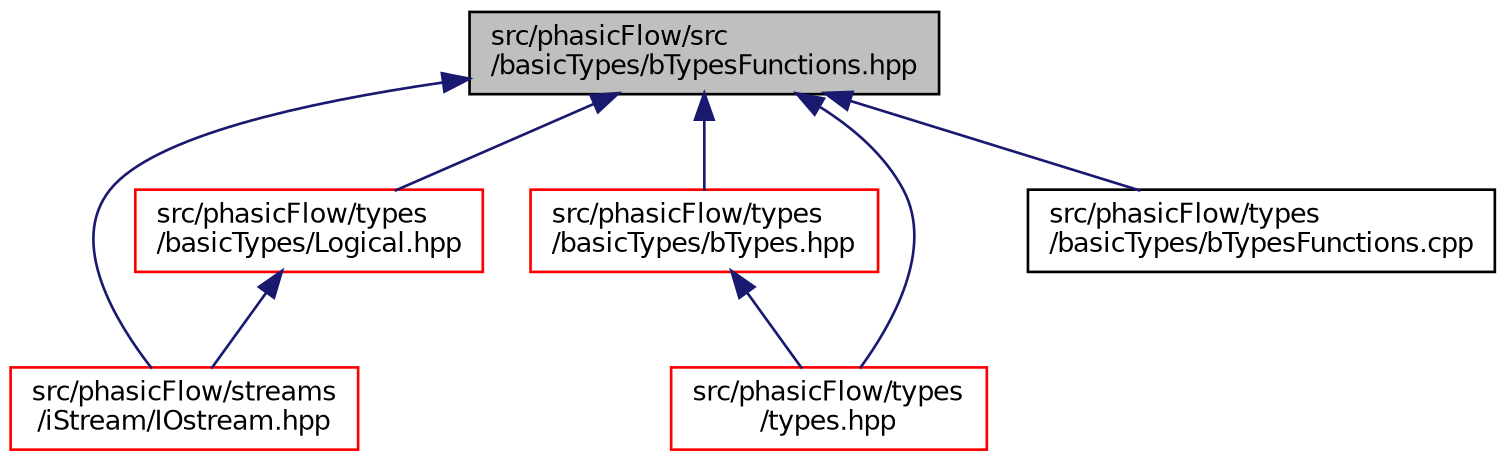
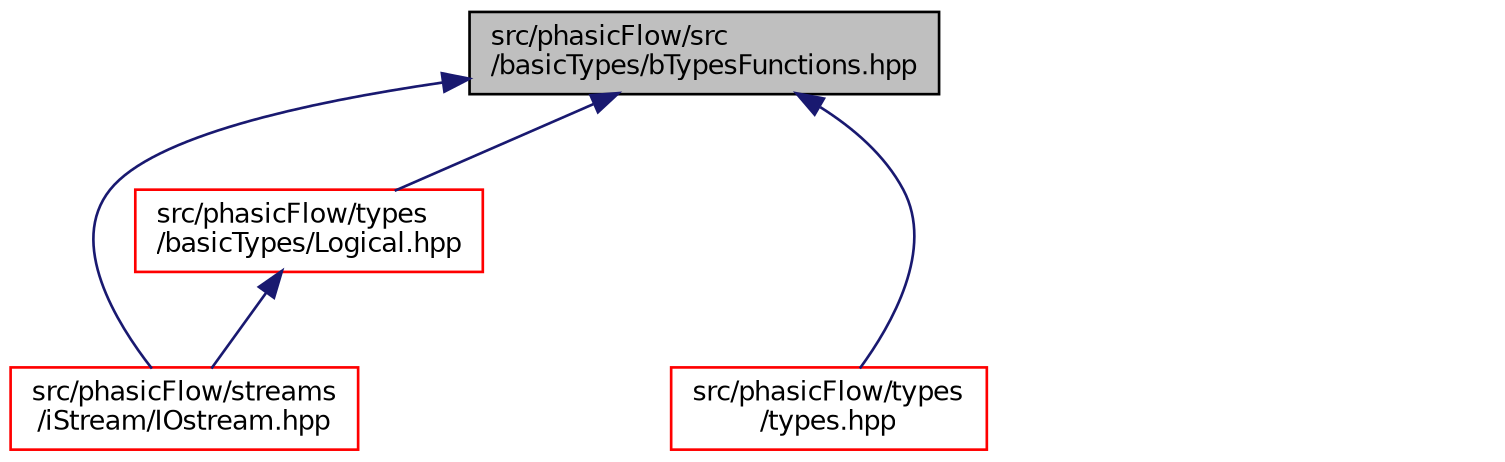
node "src/phasicFlow/types /basicTypes/bTypes.hpp": removed
node "src/phasicFlow/types /basicTypes/bTypesFunctions.cpp": removed
